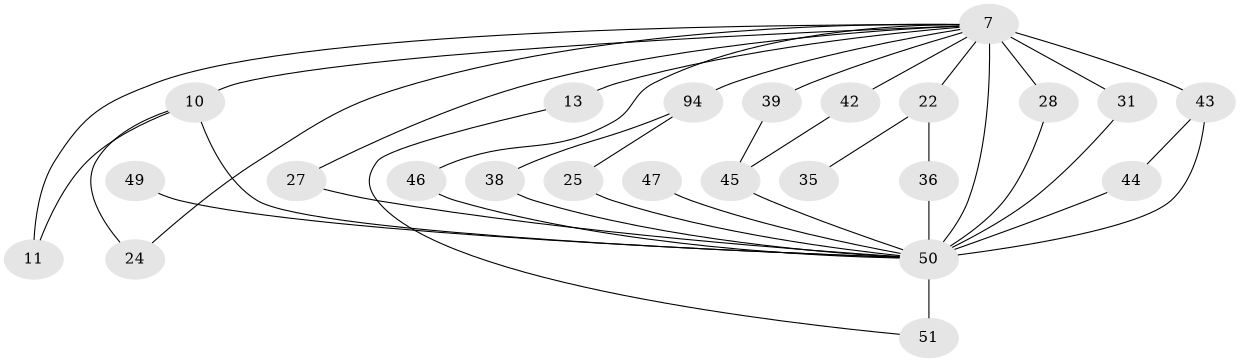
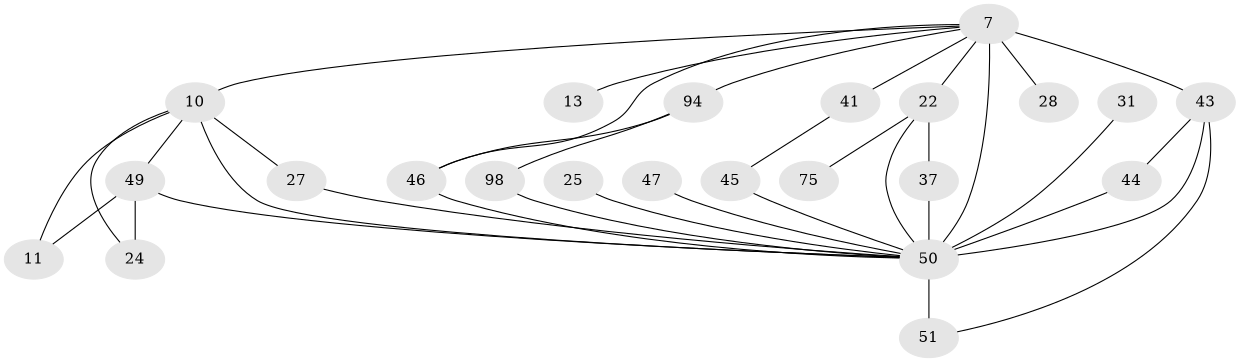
edge "7" -- "11": now "49" -- "11"
edge "7" -- "24": now "49" -- "24"
edge "7" -- "27": now "10" -- "27"
edge "7" -- "31": removed
node "39": removed
node "42": label "42" -> "41"
edge "10" -- "49": added
edge "94" -- "25": now "94" -- "46"
node "38": label "38" -> "98"
node "35": label "35" -> "75"
node "36": label "36" -> "37"
edge "28" -- "50": now "22" -- "50"
edge "13" -- "51": now "43" -- "51"
